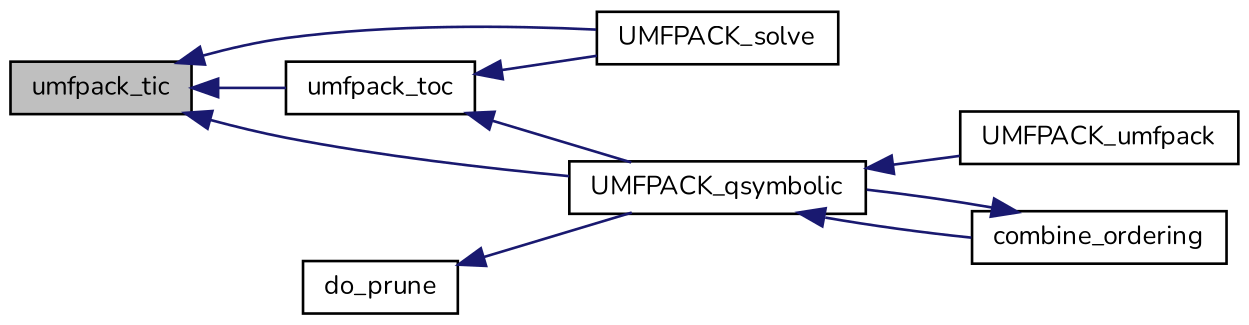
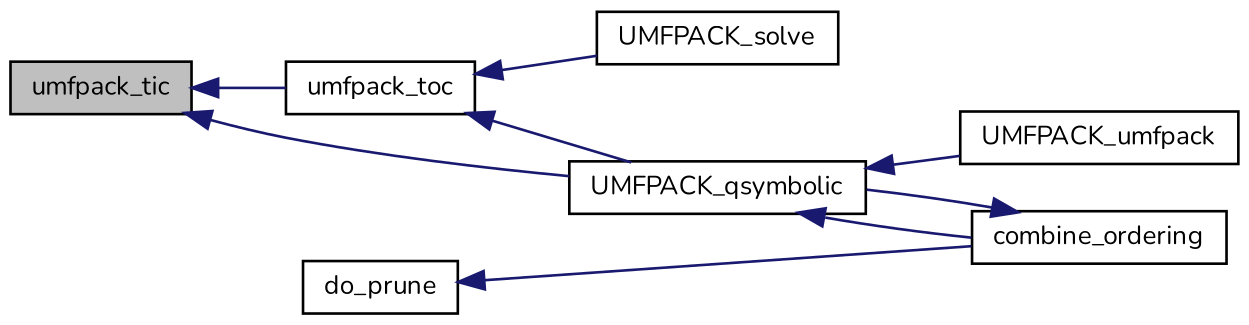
edge "UMFPACK_solve" -> "umfpack_tic": removed
edge "UMFPACK_qsymbolic" -> "do_prune": now "combine_ordering" -> "do_prune"
